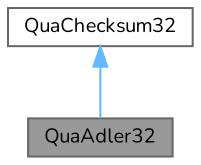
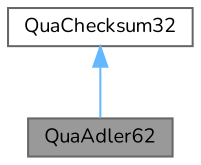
node "QuaAdler32": label "QuaAdler32" -> "QuaAdler62"
